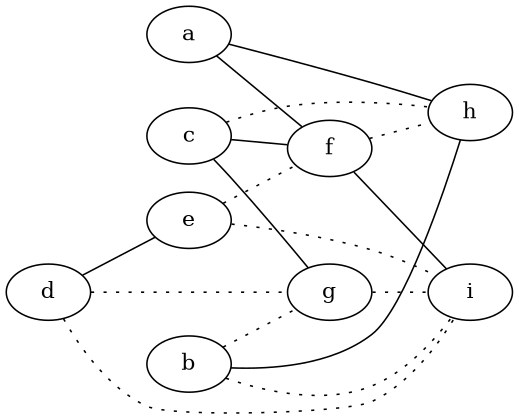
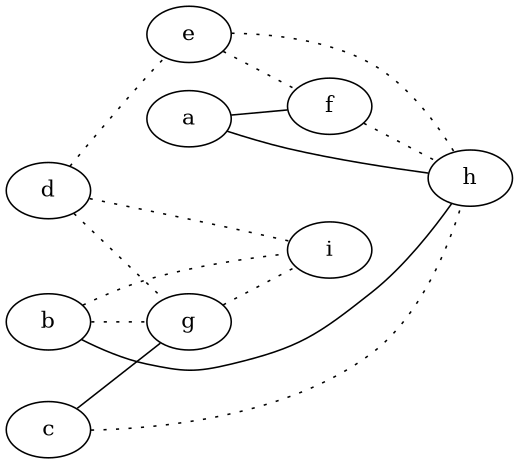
edge "c" -- "f": removed
edge "f" -- "i": removed
edge "e" -- "i": now "e" -- "h"
edge "e" -- "d": style solid -> dotted
